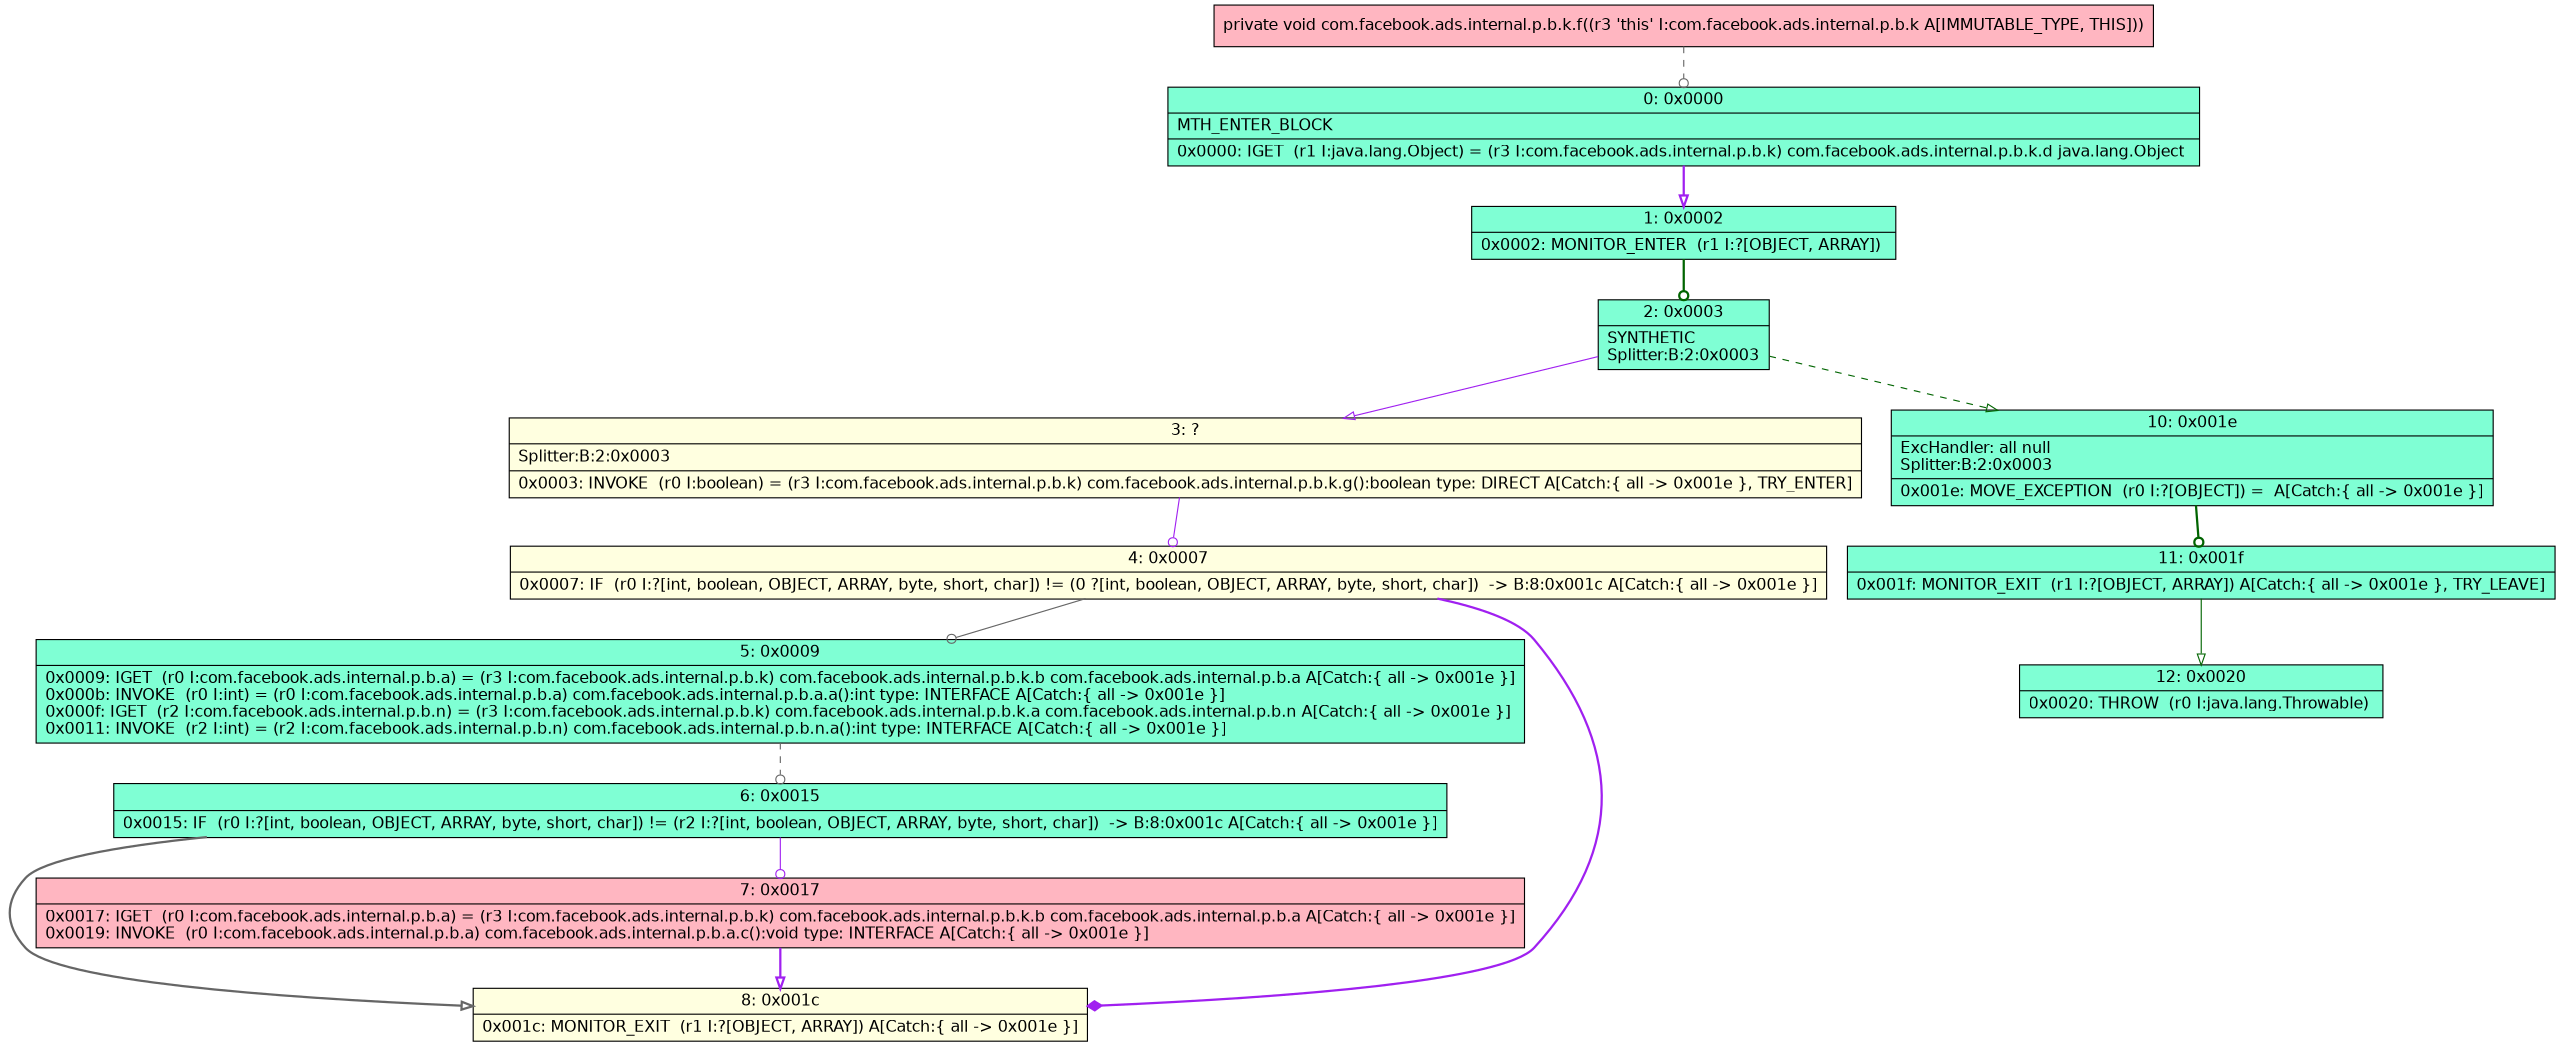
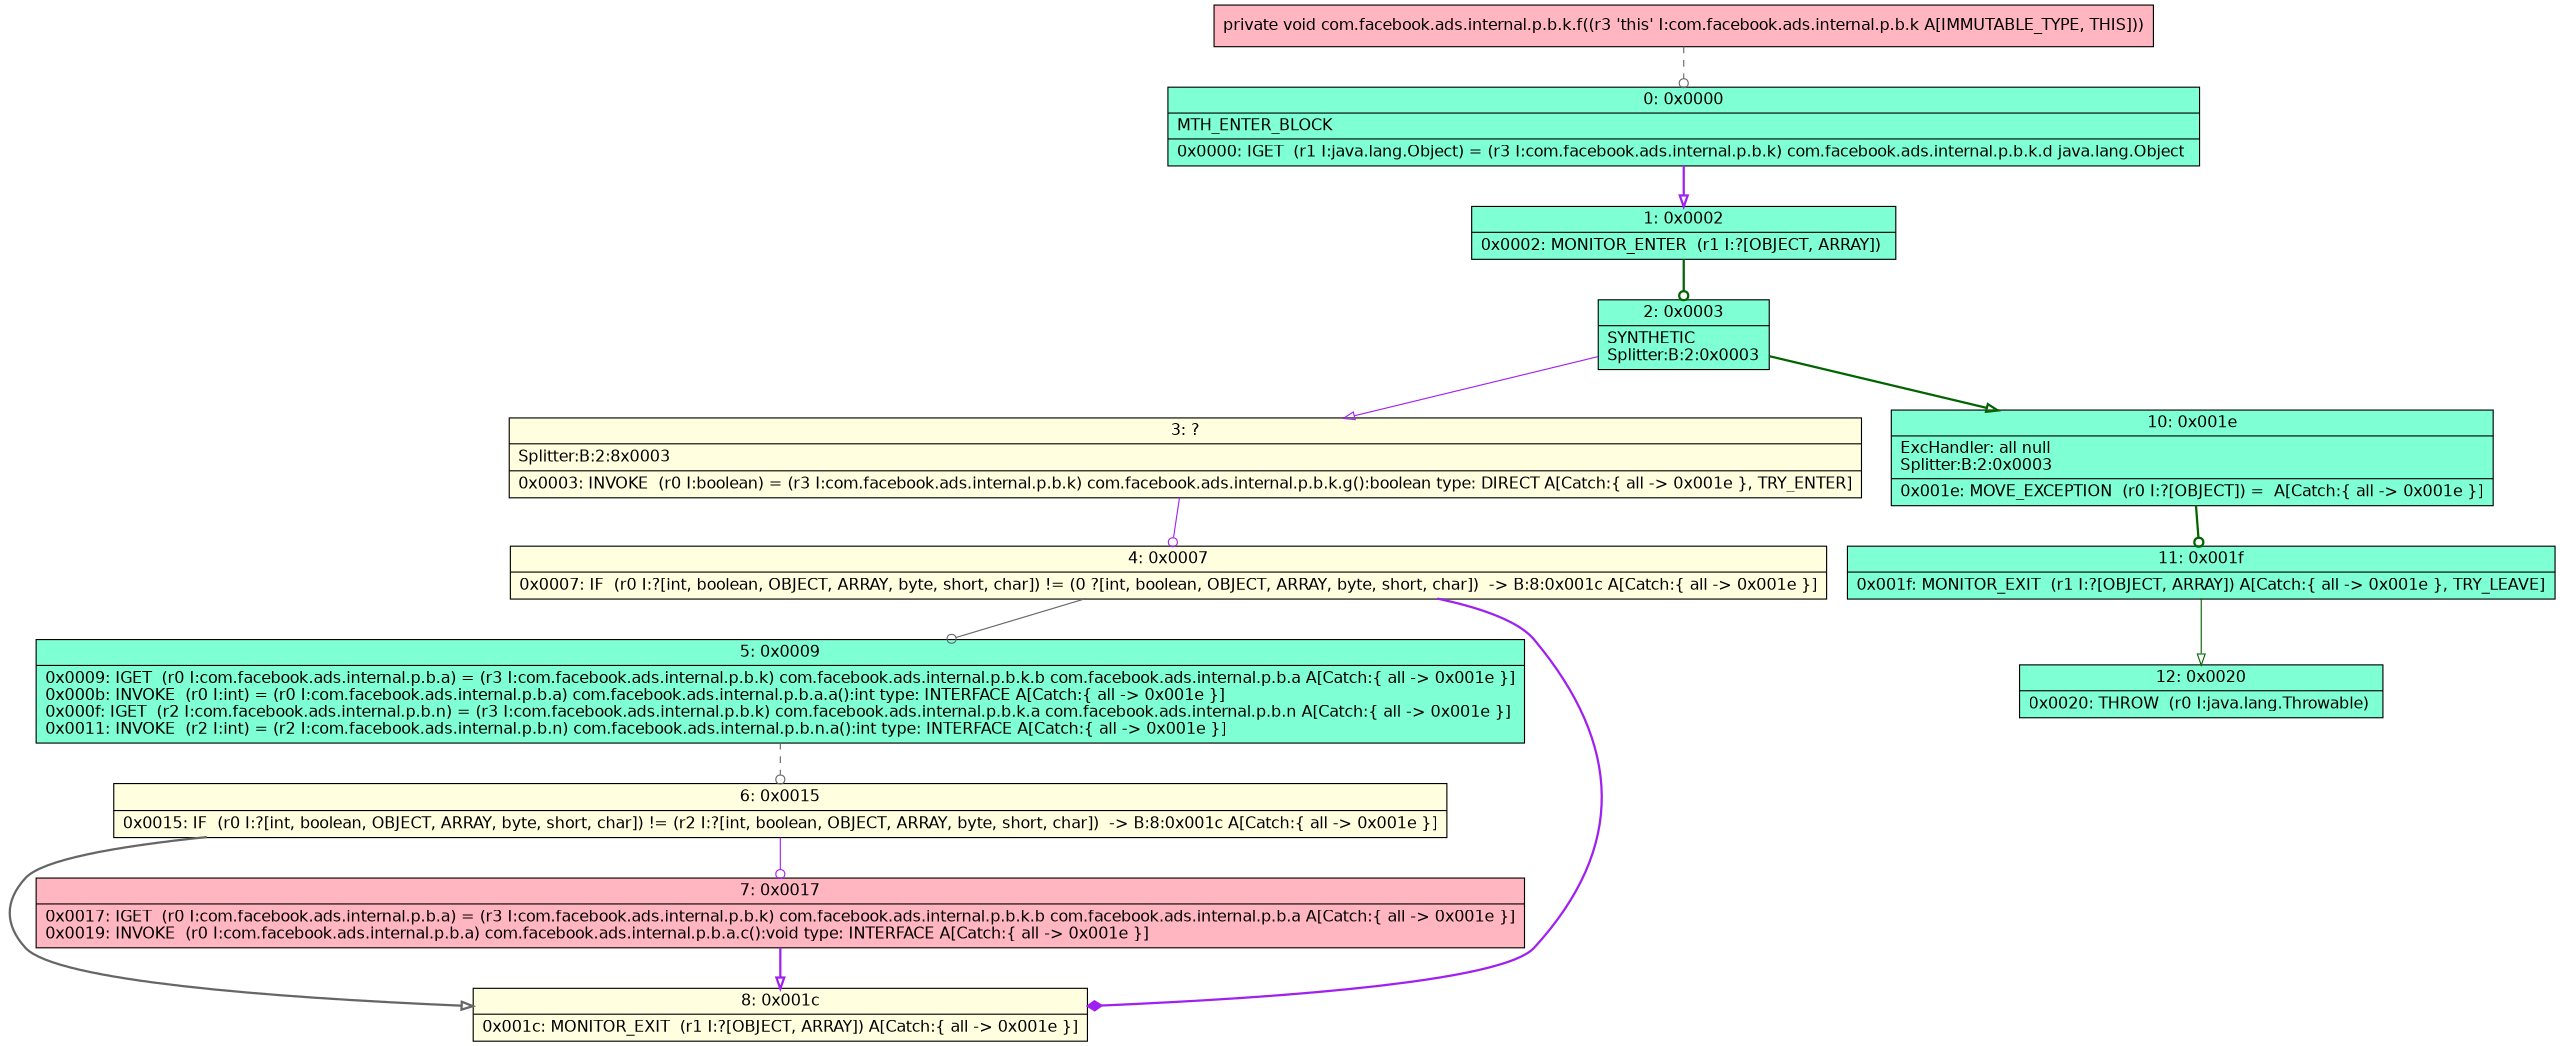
edge "2: 0x0003" -> "10: 0x001e": style dashed -> bold
node "3: ?": text "Splitter:B:2:0x0003" -> "Splitter:B:2:8x0003"
node "6: 0x0015": fillcolor aquamarine -> lightyellow
